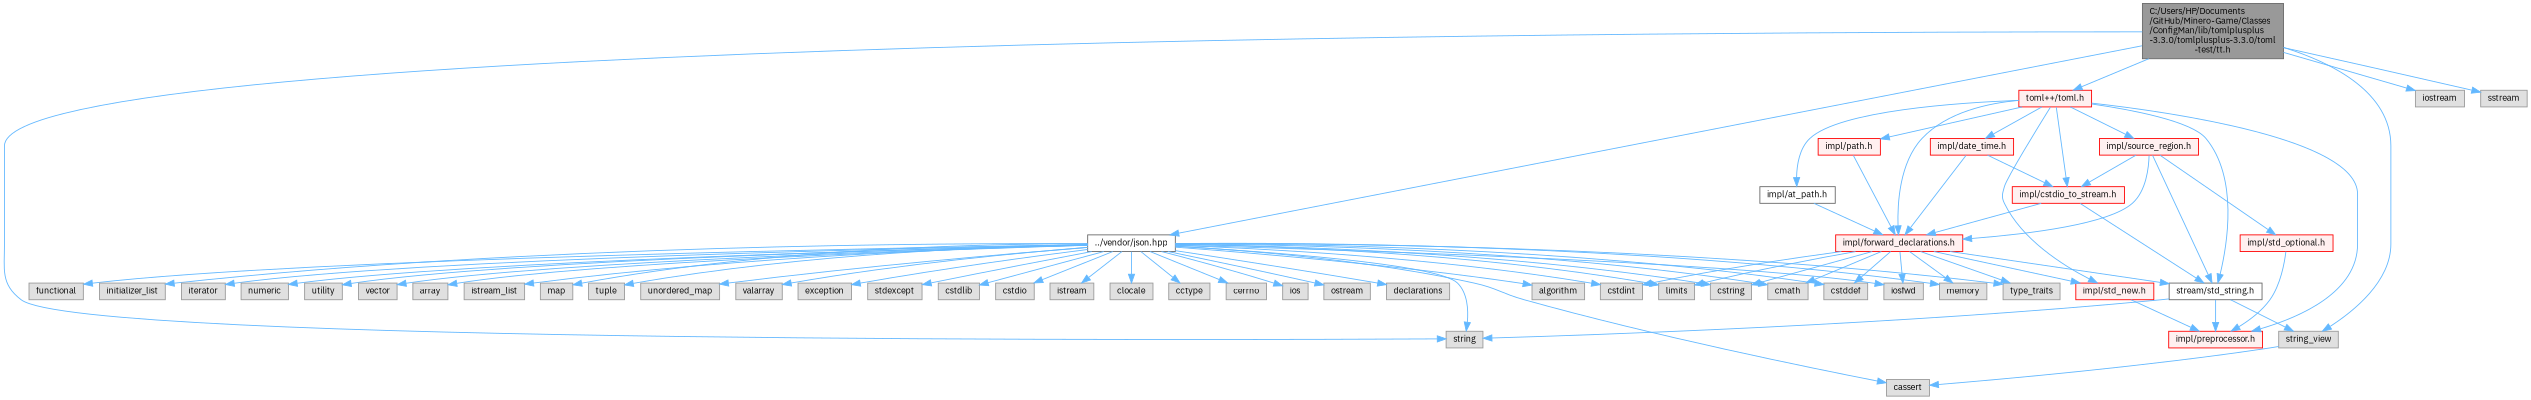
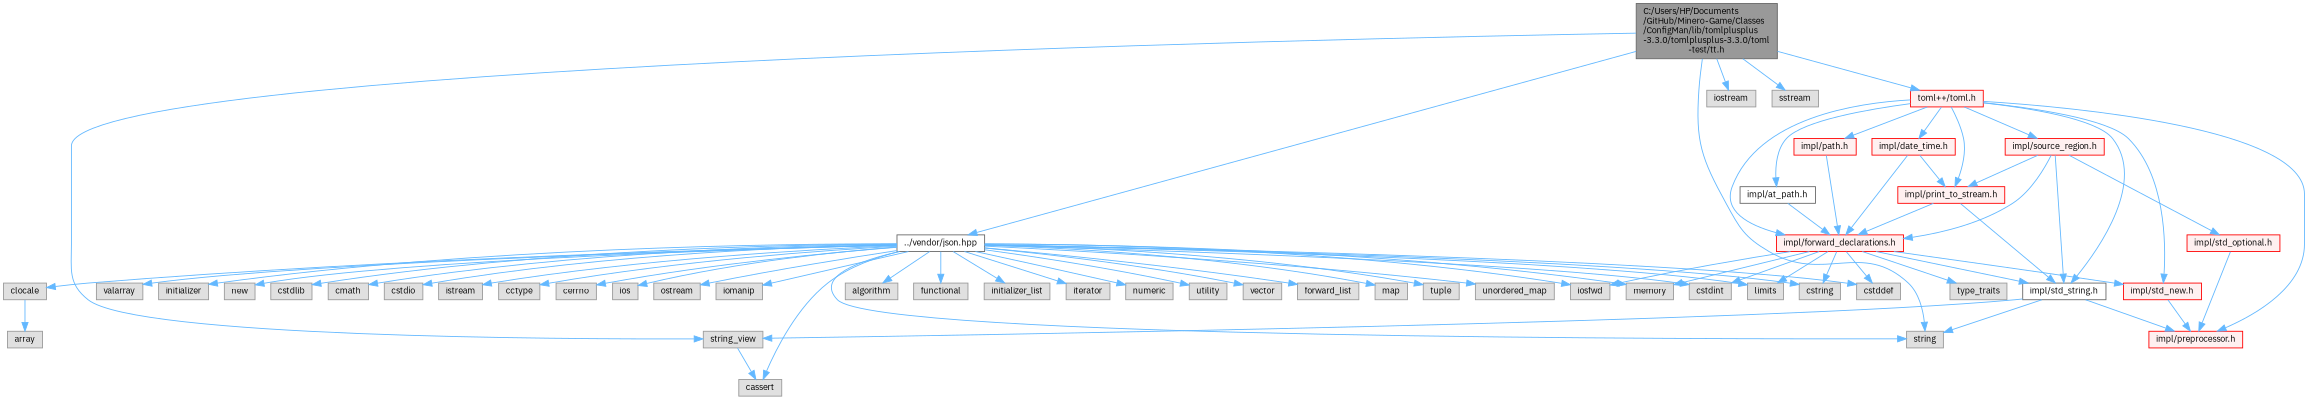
node "impl/cstdio_to_stream.h": label "impl/cstdio_to_stream.h" -> "impl/print_to_stream.h"
edge "../vendor/json.hpp" -> "type_traits": removed
edge "../vendor/json.hpp" -> "array": now "clocale" -> "array"
edge "impl/forward_declarations.h" -> "cmath": removed
node "istream_list": label "istream_list" -> "forward_list"
node "exception": label "exception" -> "initializer"
node "stdexcept": label "stdexcept" -> "new"
node "declarations": label "declarations" -> "iomanip"
node "stream/std_string.h": label "stream/std_string.h" -> "impl/std_string.h"
